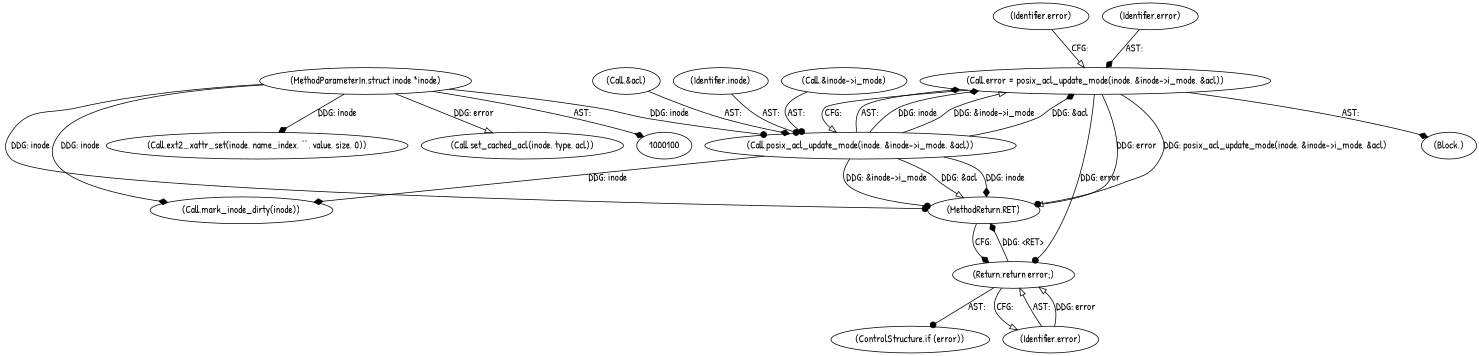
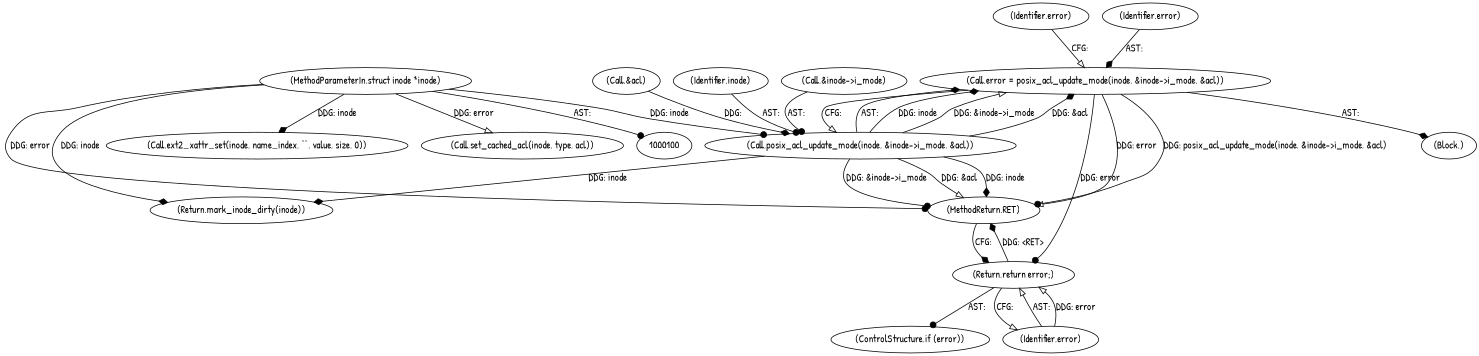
edge "(MethodParameterIn,struct inode *inode)" -> "1000100": arrowhead diamond -> dot
edge "(Call,&acl)" -> "(Call,posix_acl_update_mode(inode, &inode->i_mode, &acl))": label "AST: " -> "DDG: "
edge "(MethodParameterIn,struct inode *inode)" -> "(MethodReturn,RET)": label "DDG: inode" -> "DDG: error"
node "(Call,mark_inode_dirty(inode))": label "(Call,mark_inode_dirty(inode))" -> "(Return,mark_inode_dirty(inode))"
